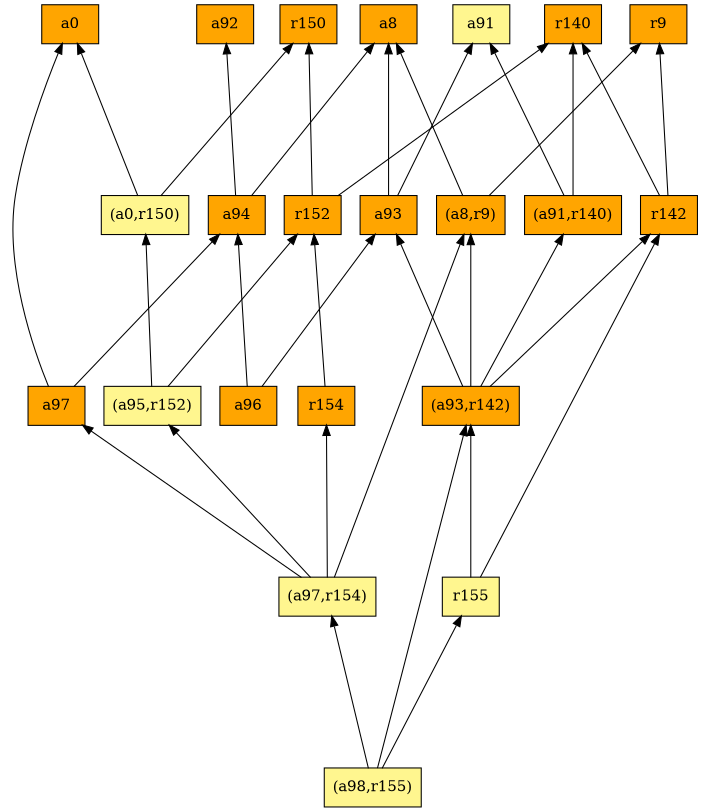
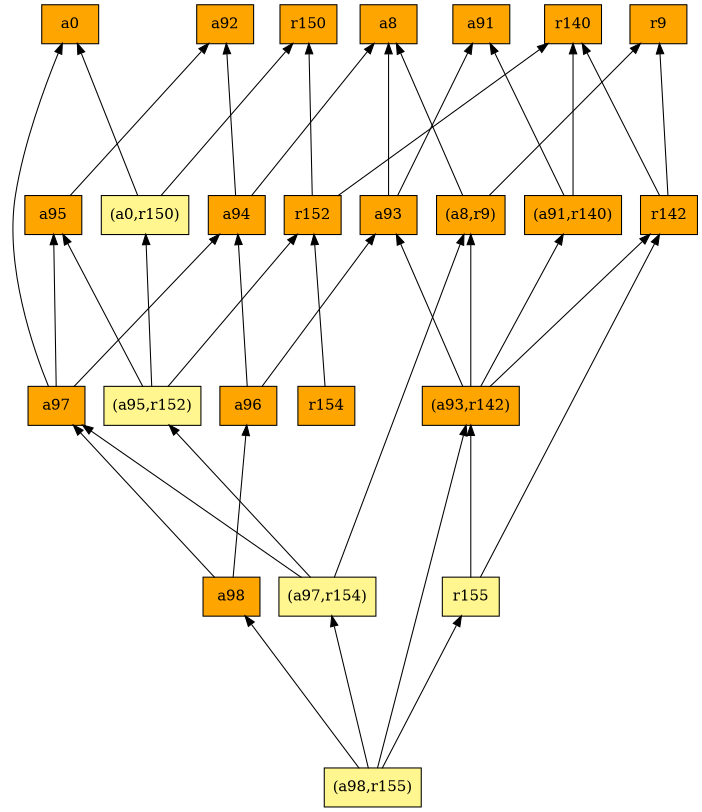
node "a91": fillcolor khaki1 -> orange
node "a95": added
edge "(a97,r154)" -> "r154": removed
node "a98": added
